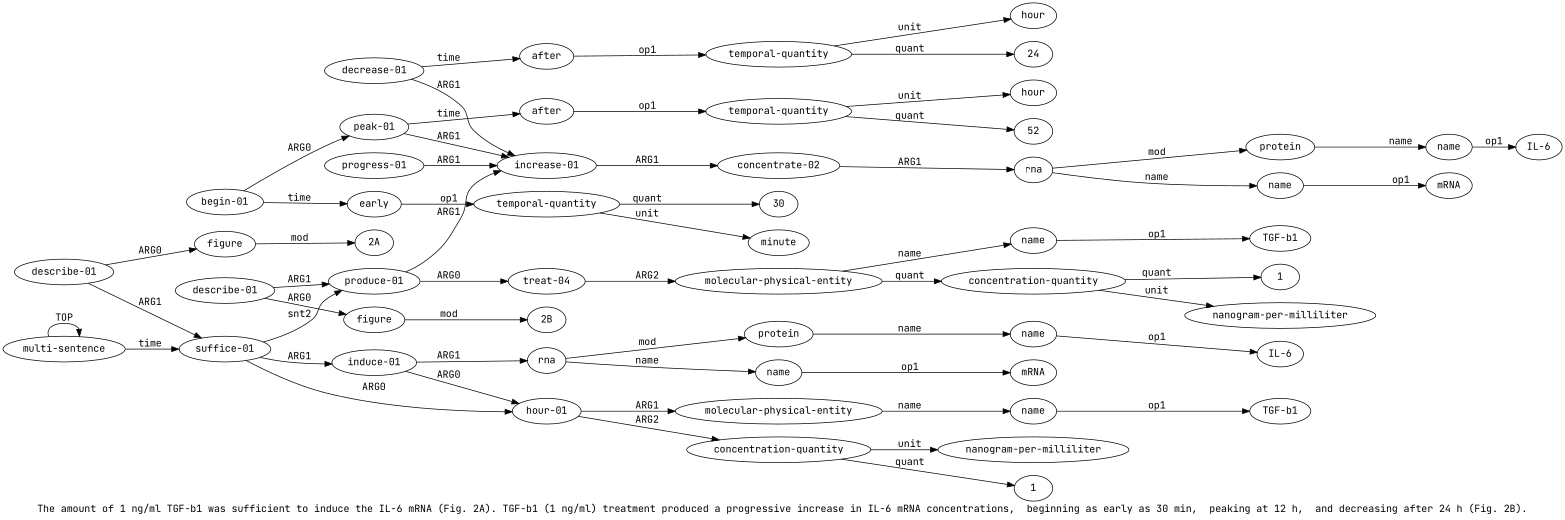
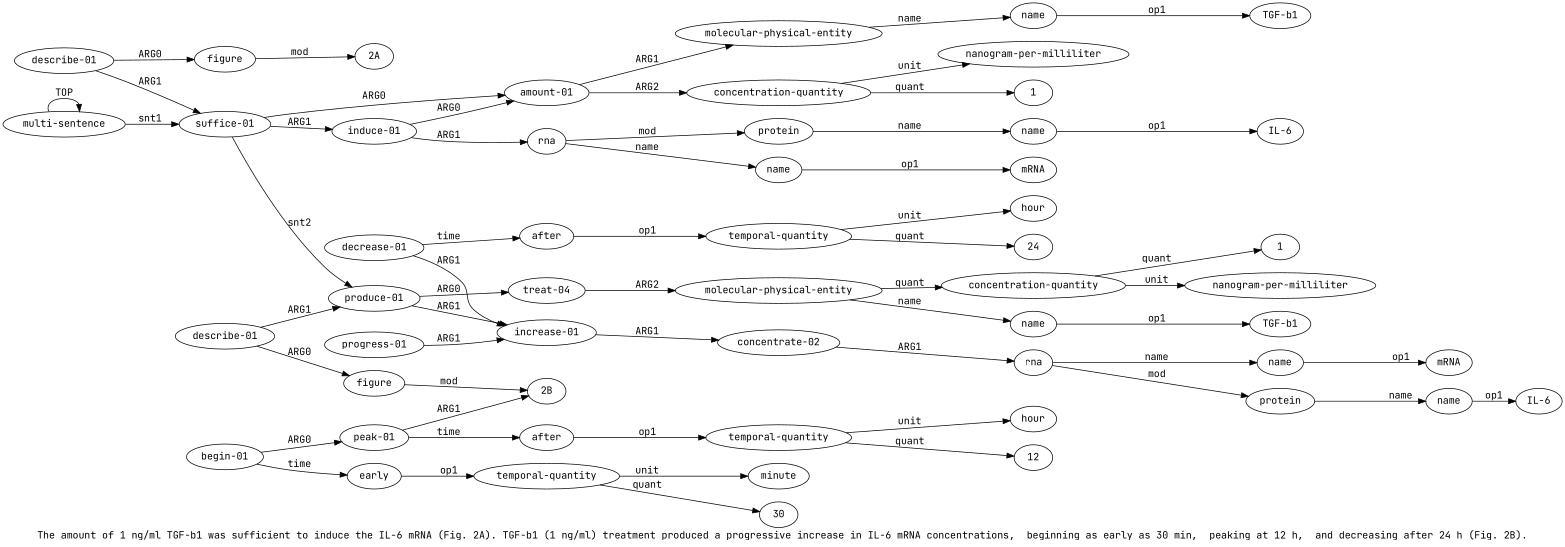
node "52": label "52" -> "12"
edge "peak-01" -> "increase-01": now "peak-01" -> "2B"
edge "multi-sentence" -> "suffice-01": label "time" -> "snt1"
node "hour-01": label "hour-01" -> "amount-01"
